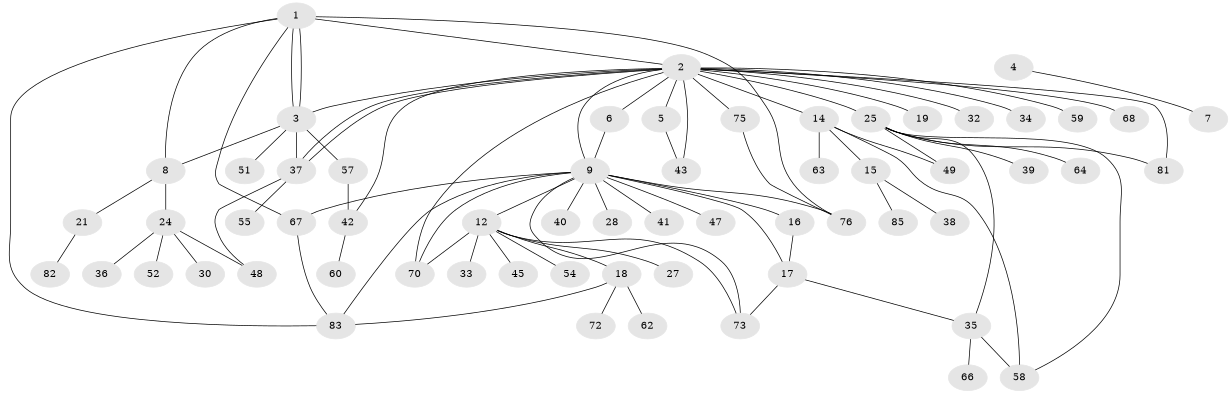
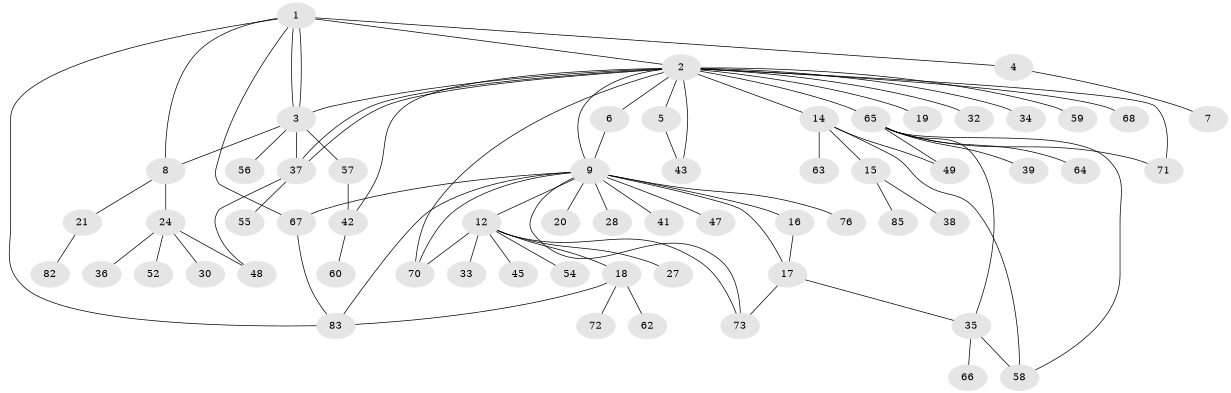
edge "1" -- "76": now "1" -- "4"
node "75": removed
node "25": label "25" -> "65"
node "51": label "51" -> "56"
node "81": label "81" -> "71"
node "40": label "40" -> "20"
